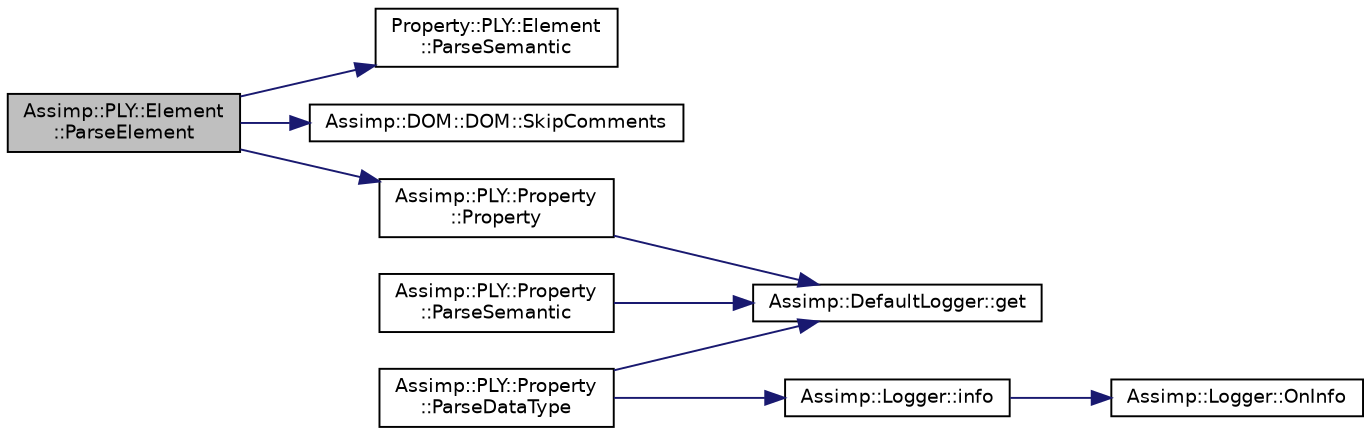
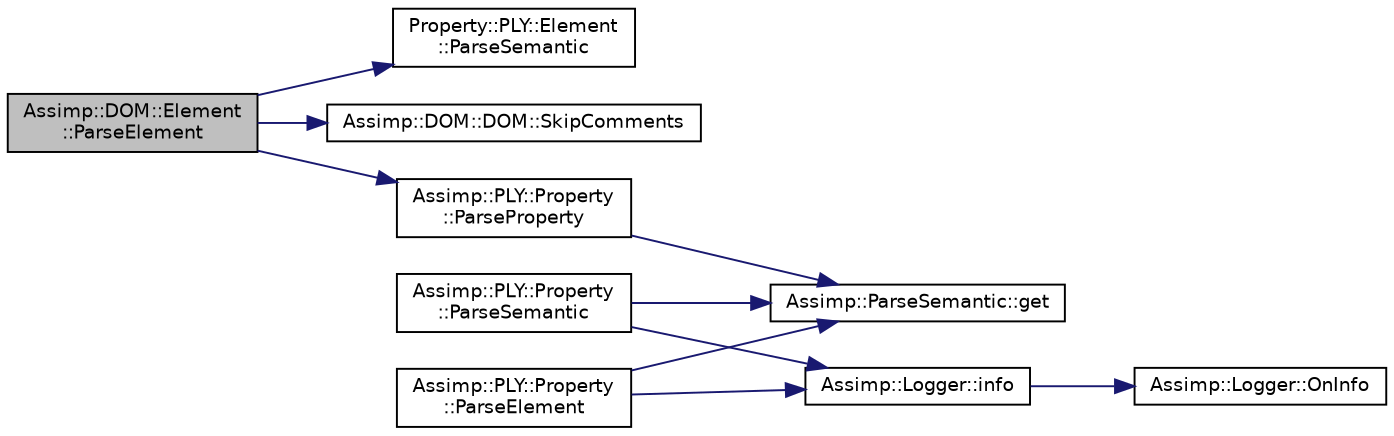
node "Assimp::PLY::Element ::ParseElement": label "Assimp::PLY::Element ::ParseElement" -> "Assimp::DOM::Element ::ParseElement"
node "Assimp::PLY::Property ::Property": label "Assimp::PLY::Property ::Property" -> "Assimp::PLY::Property ::ParseProperty"
node "Assimp::DefaultLogger::get": label "Assimp::DefaultLogger::get" -> "Assimp::ParseSemantic::get"
edge "Assimp::PLY::Property ::ParseSemantic" -> "Assimp::Logger::info": added
node "Assimp::PLY::Property ::ParseDataType": label "Assimp::PLY::Property ::ParseDataType" -> "Assimp::PLY::Property ::ParseElement"
